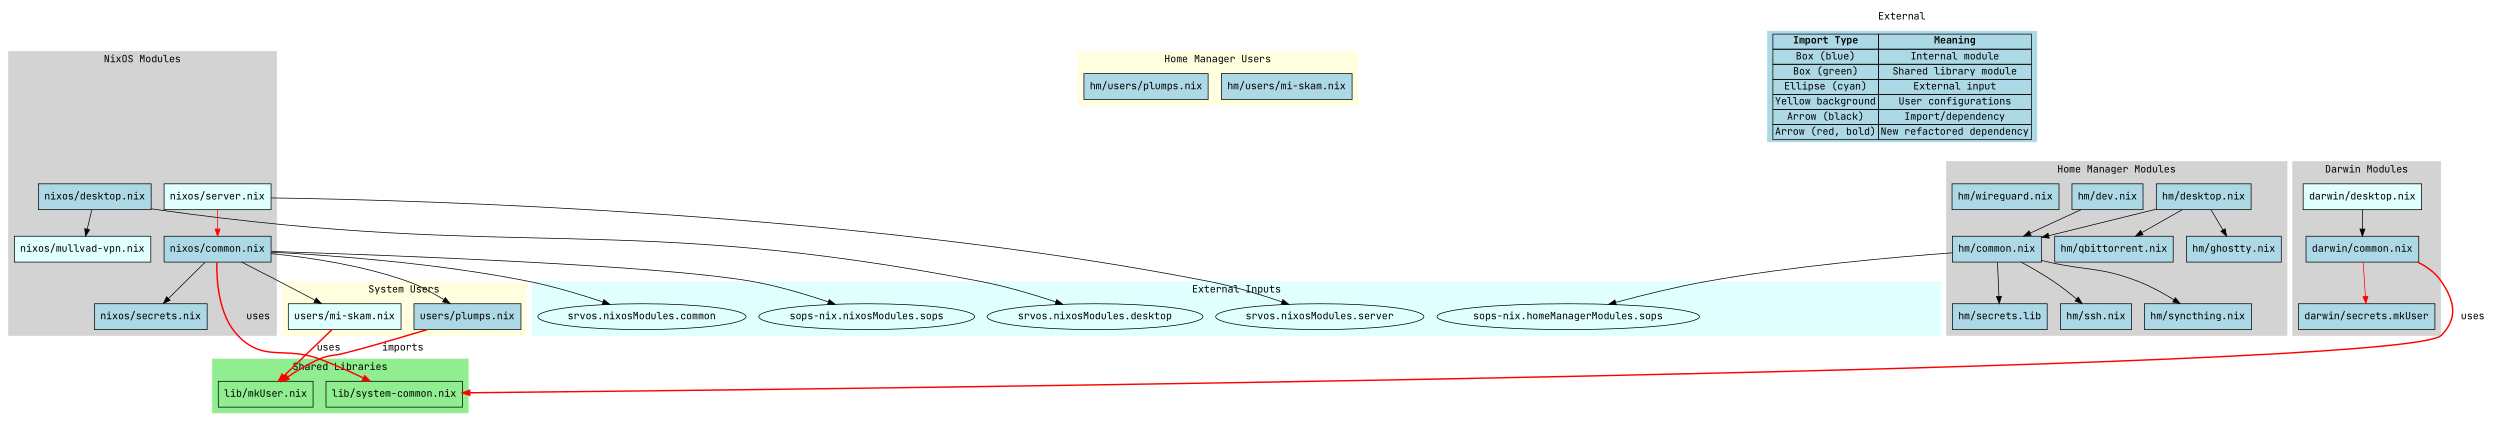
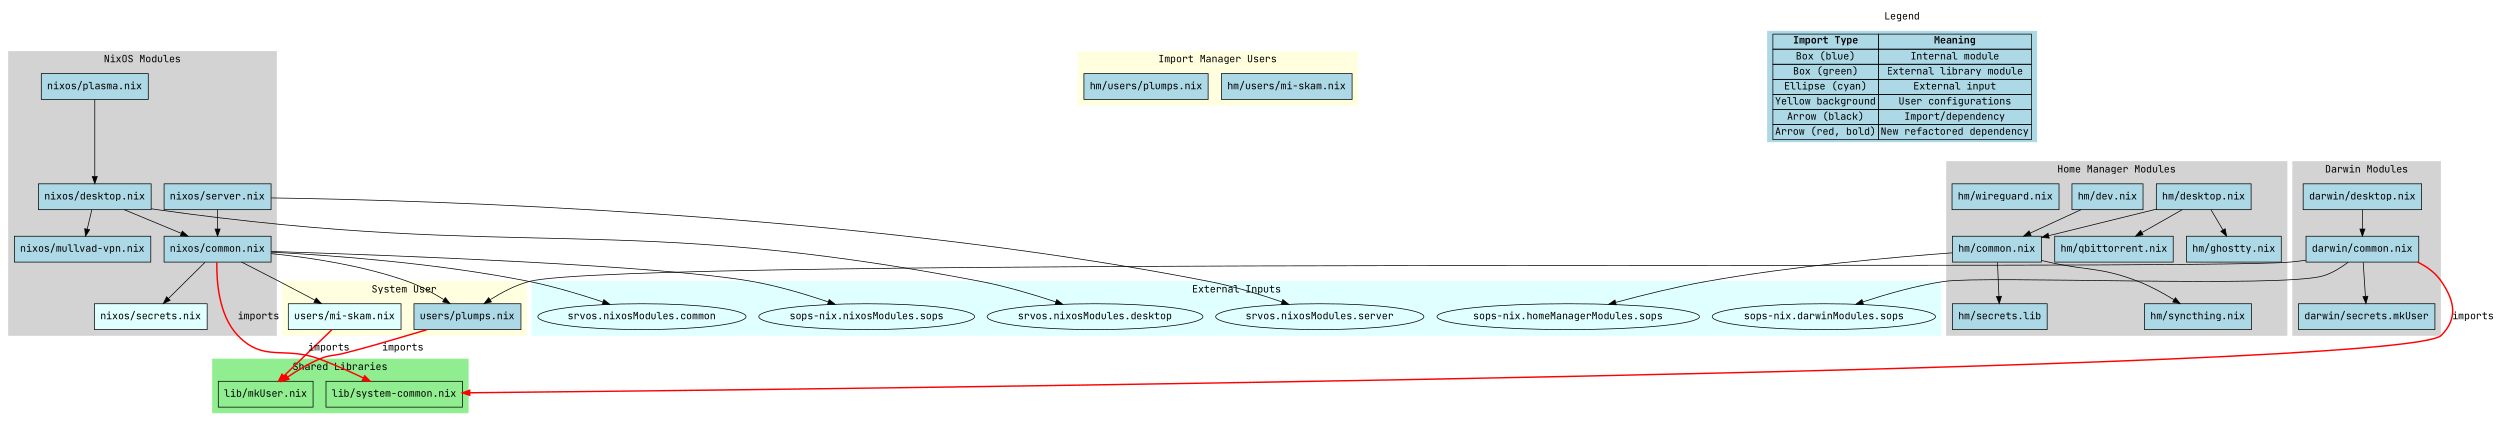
cluster "External": label "External" -> "Legend"
cluster "Home Manager Users": label "Home Manager Users" -> "Import Manager Users"
node "Import Type": text "Shared library module" -> "External library module"
node "nixos/plasma.nix": added
node "nixos/server.nix": fillcolor lightcyan -> lightblue
node "darwin/desktop.nix": fillcolor lightcyan -> lightblue
edge "nixos/server.nix" -> "nixos/common.nix": color red -> black
edge "nixos/desktop.nix" -> "nixos/common.nix": added
node "nixos/mullvad-vpn.nix": fillcolor lightcyan -> lightblue
edge "darwin/common.nix" -> "users/plumps.nix": added
edge "darwin/common.nix" -> "darwin/secrets.mkUser": color red -> black
cluster "System Users": label "System Users" -> "System User"
node "nixos/secrets.nix": fillcolor lightblue -> lightcyan
edge "nixos/common.nix" -> "lib/system-common.nix": label "uses" -> "imports"
node "sops-nix.darwinModules.sops": added
node "hm/ssh.nix": removed
edge "darwin/common.nix" -> "lib/system-common.nix": label "uses" -> "imports"
edge "users/mi-skam.nix" -> "lib/mkUser.nix": label "uses" -> "imports"
